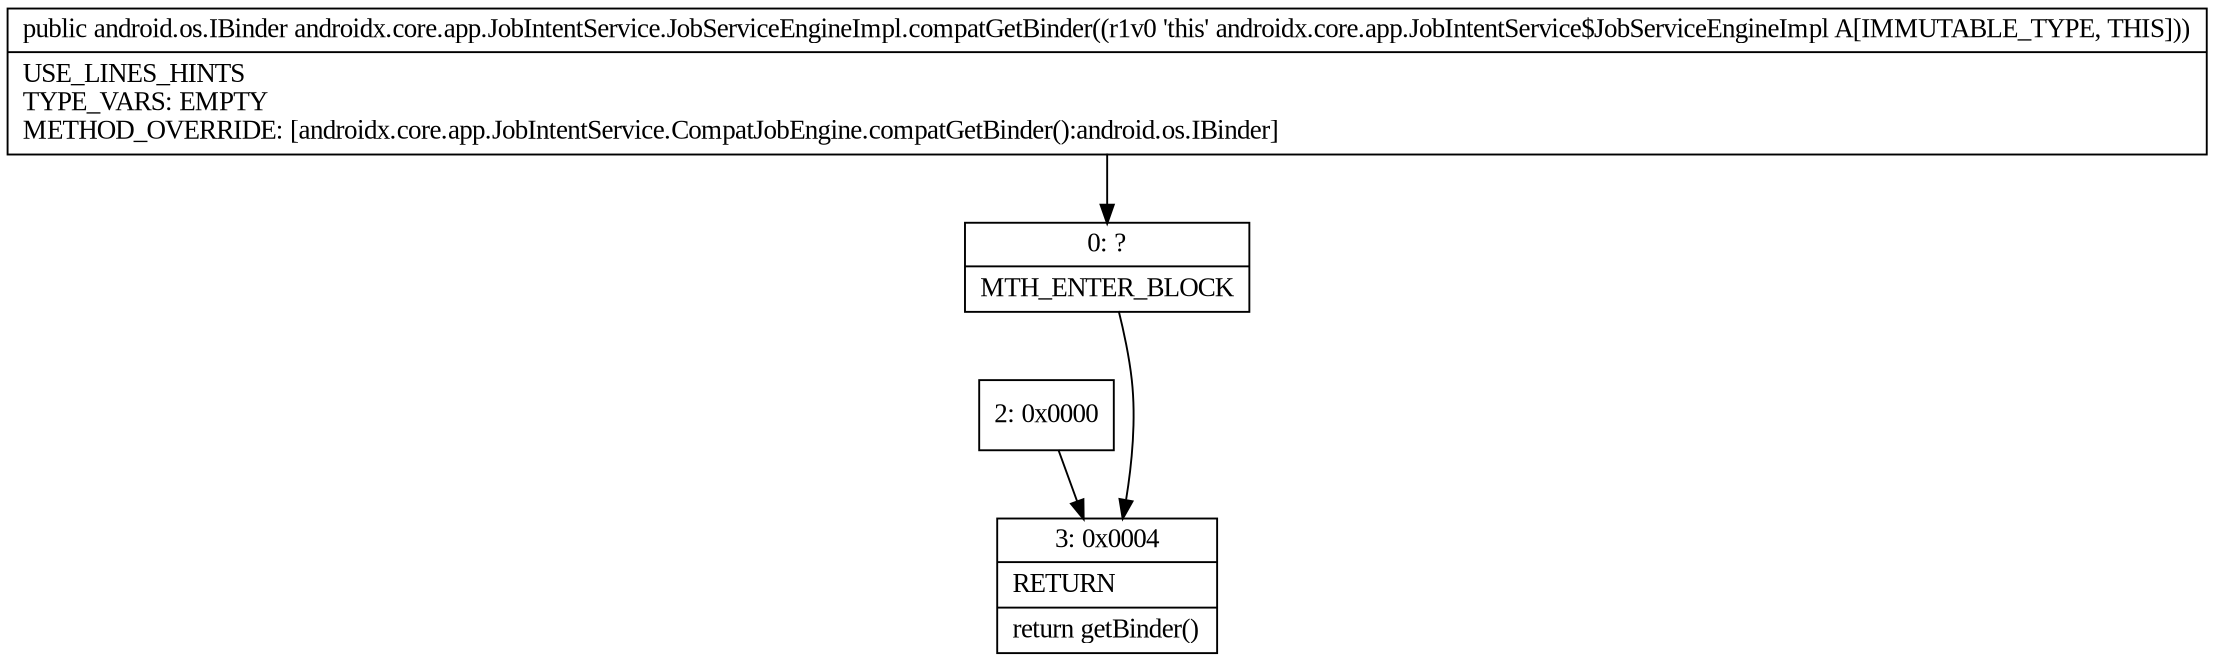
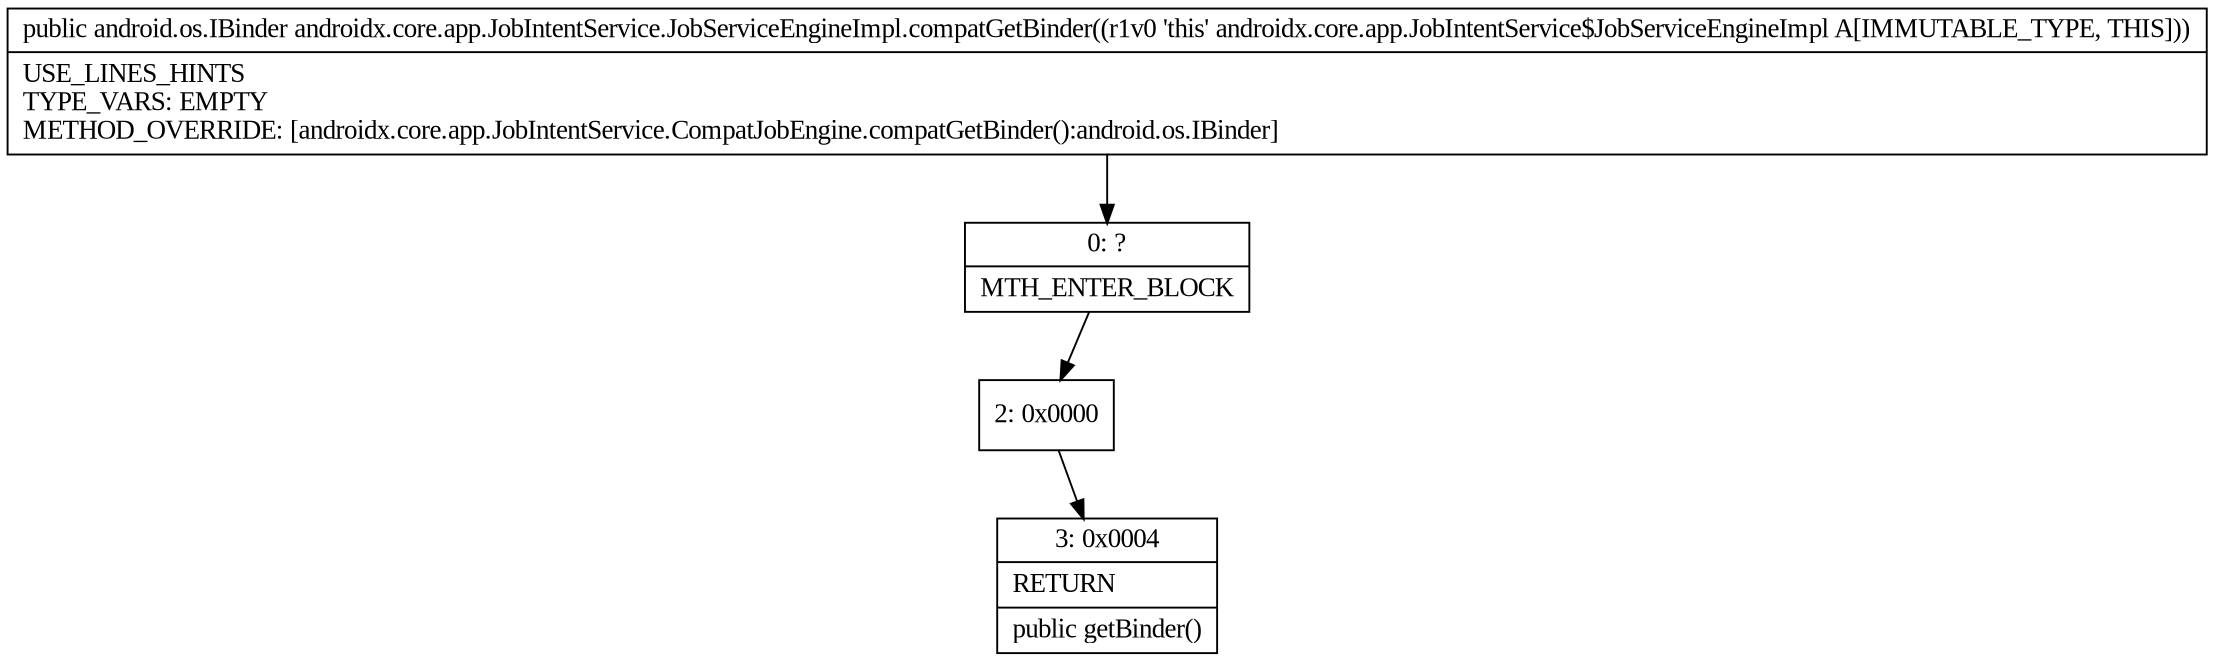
edge "0: ?" -> "3: 0x0004": now "0: ?" -> "2: 0x0000"
node "3: 0x0004": text "return getBinder()" -> "public getBinder()"
